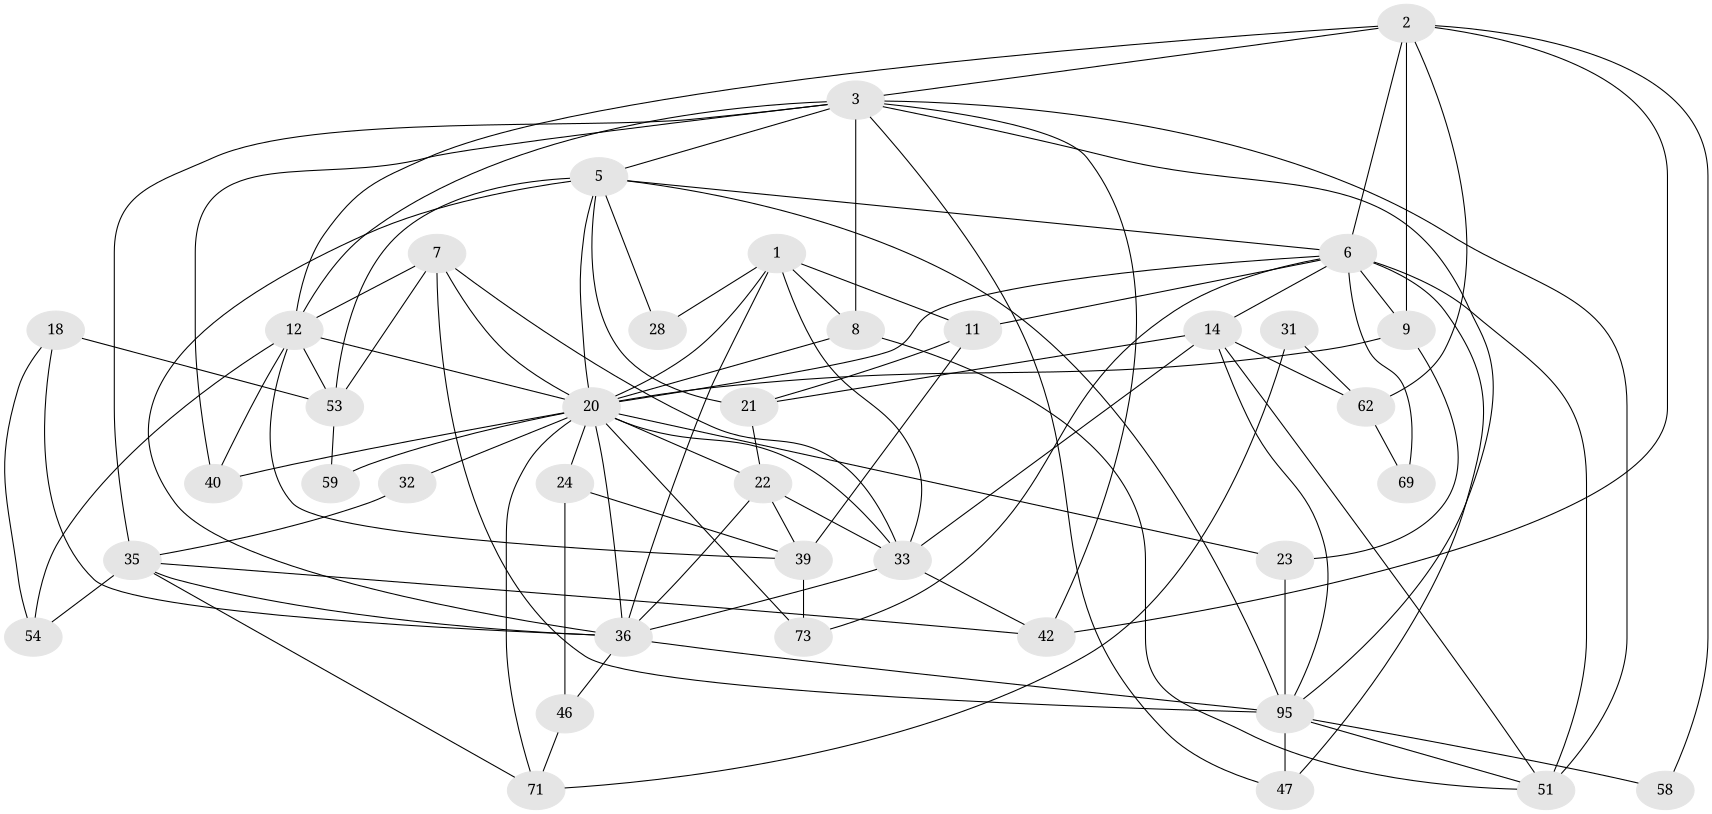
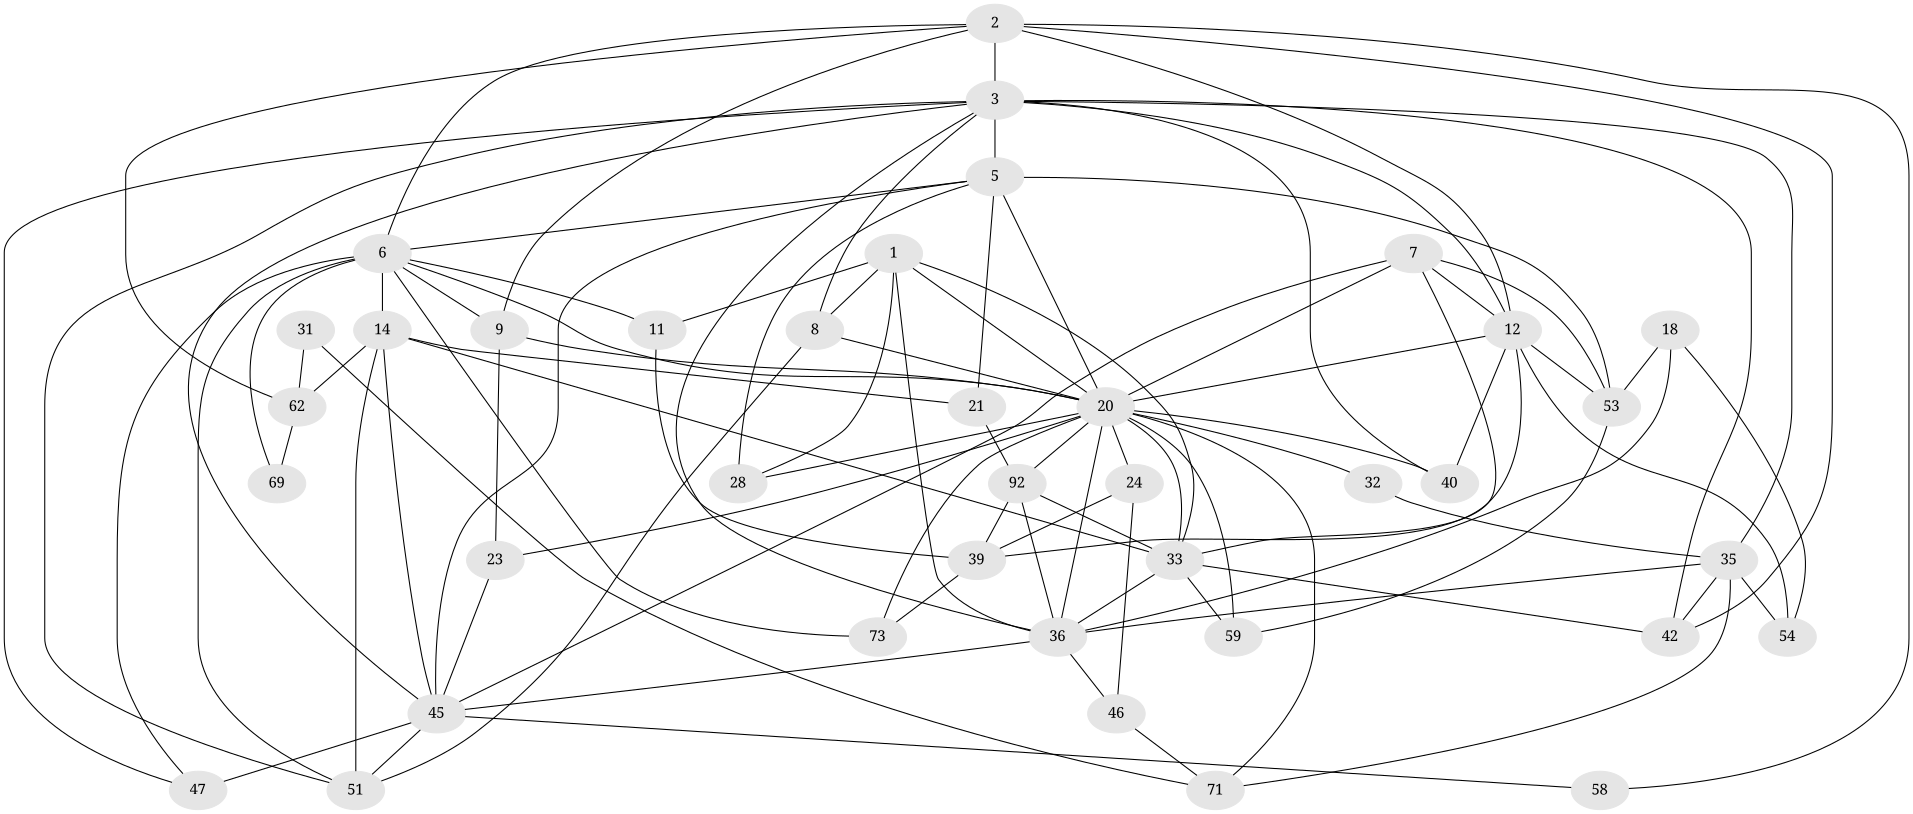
edge "11" -- "21": removed
edge "5" -- "36": now "3" -- "36"
edge "20" -- "28": added
node "22": label "22" -> "92"
edge "33" -- "59": added
node "95": label "95" -> "45"
